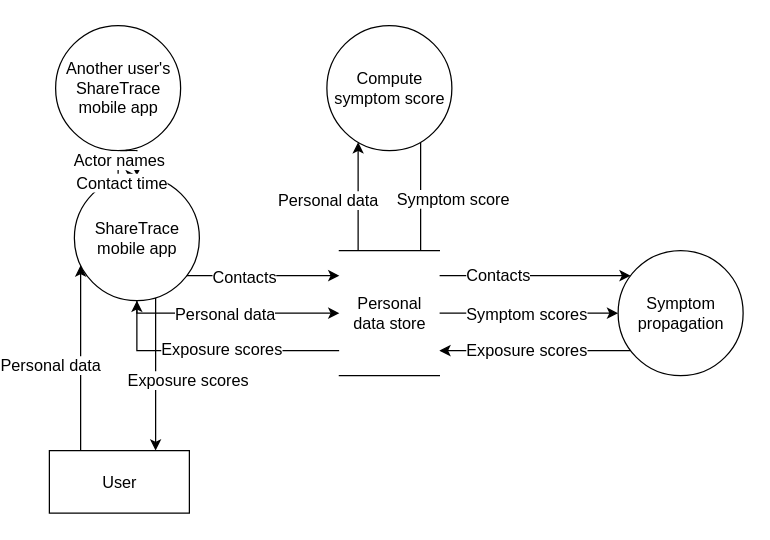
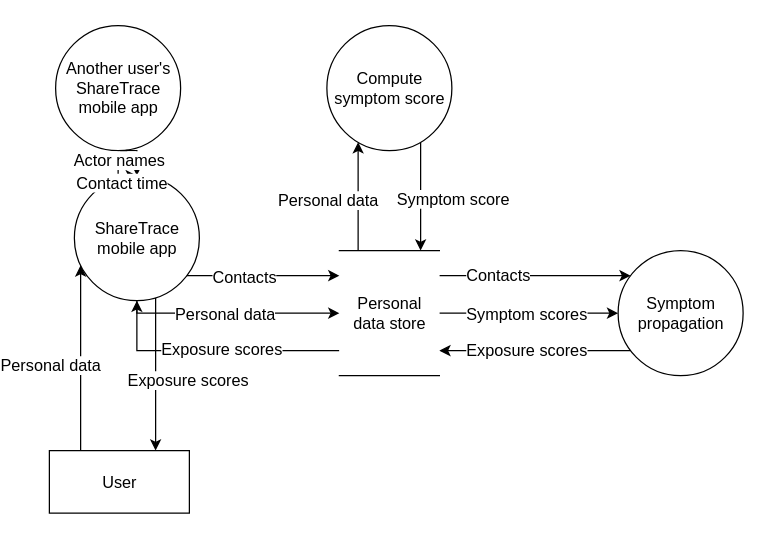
edge "Computesymptom score" -- "Personaldata store": arrowhead none -> classic
